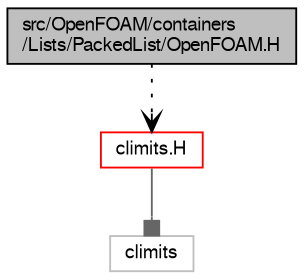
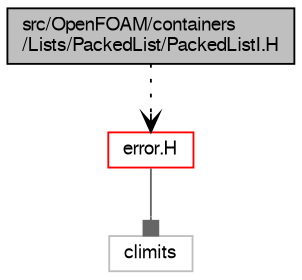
node "src/OpenFOAM/containers /Lists/PackedList/OpenFOAM.H": label "src/OpenFOAM/containers /Lists/PackedList/OpenFOAM.H" -> "src/OpenFOAM/containers /Lists/PackedList/PackedListI.H"
node "climits.H": label "climits.H" -> "error.H"
